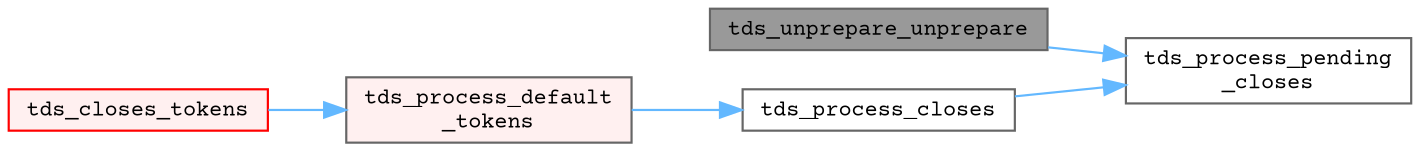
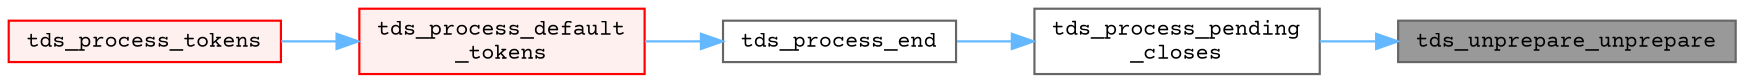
edge "tds_unprepare_unprepare" -> "tds_process_pending _closes": reversed
node "tds_closes_tokens": label "tds_closes_tokens" -> "tds_process_tokens"
node "tds_process_default _tokens": color grey40 -> red
node "tds_process_closes": label "tds_process_closes" -> "tds_process_end"
